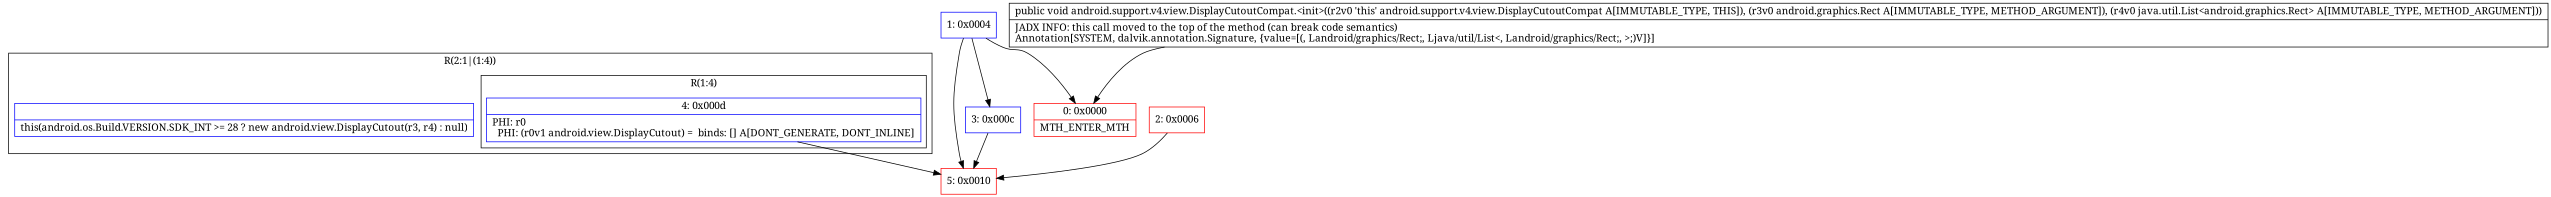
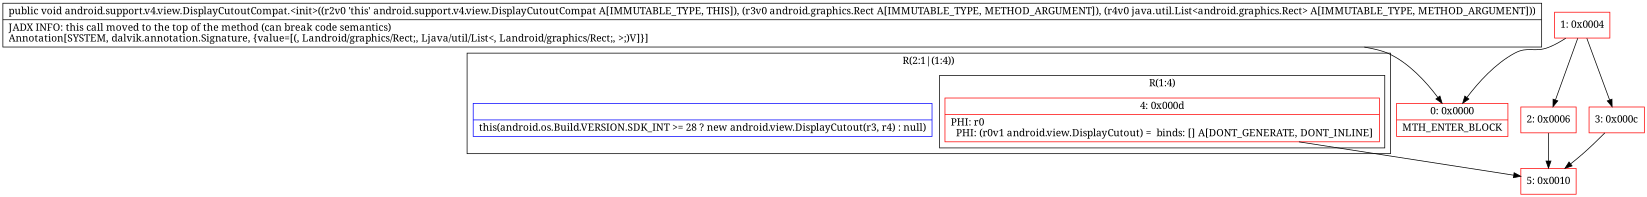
node "1: 0x0004": color blue -> red
edge "1: 0x0004" -> "5: 0x0010": now "1: 0x0004" -> "2: 0x0006"
node "4: 0x000d": color blue -> red
node "3: 0x000c": color blue -> red
node "0: 0x0000": text "MTH_ENTER_MTH" -> "MTH_ENTER_BLOCK"
